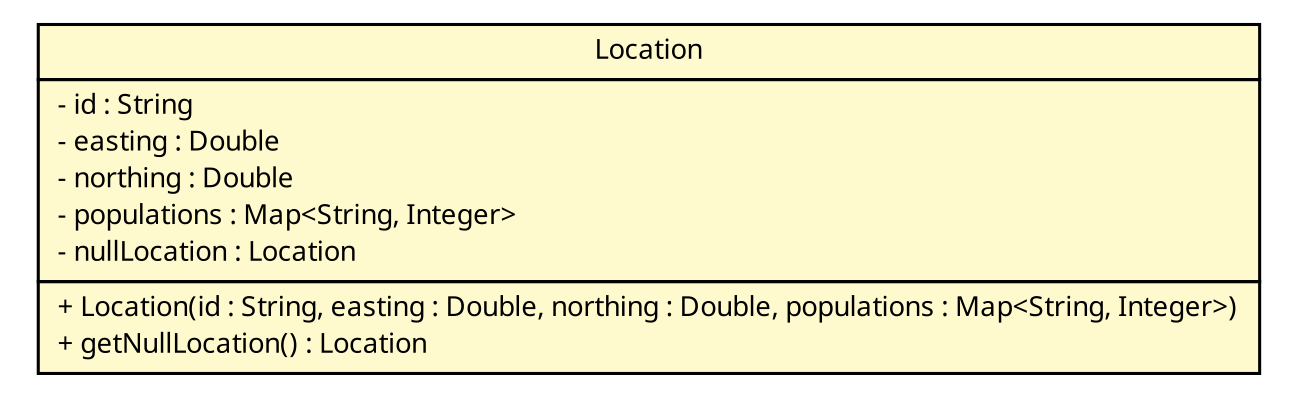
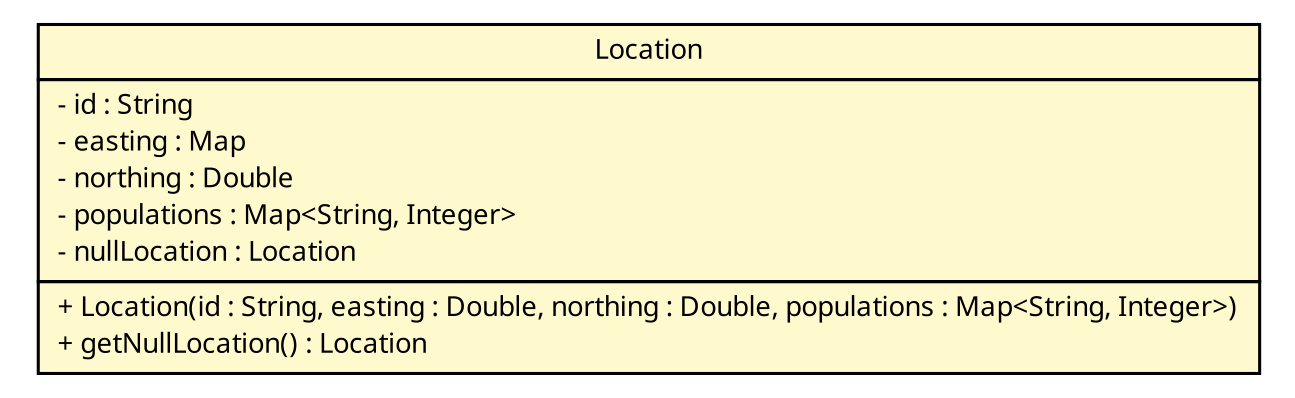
node "Location": text "- easting : Double" -> "- easting : Map"
